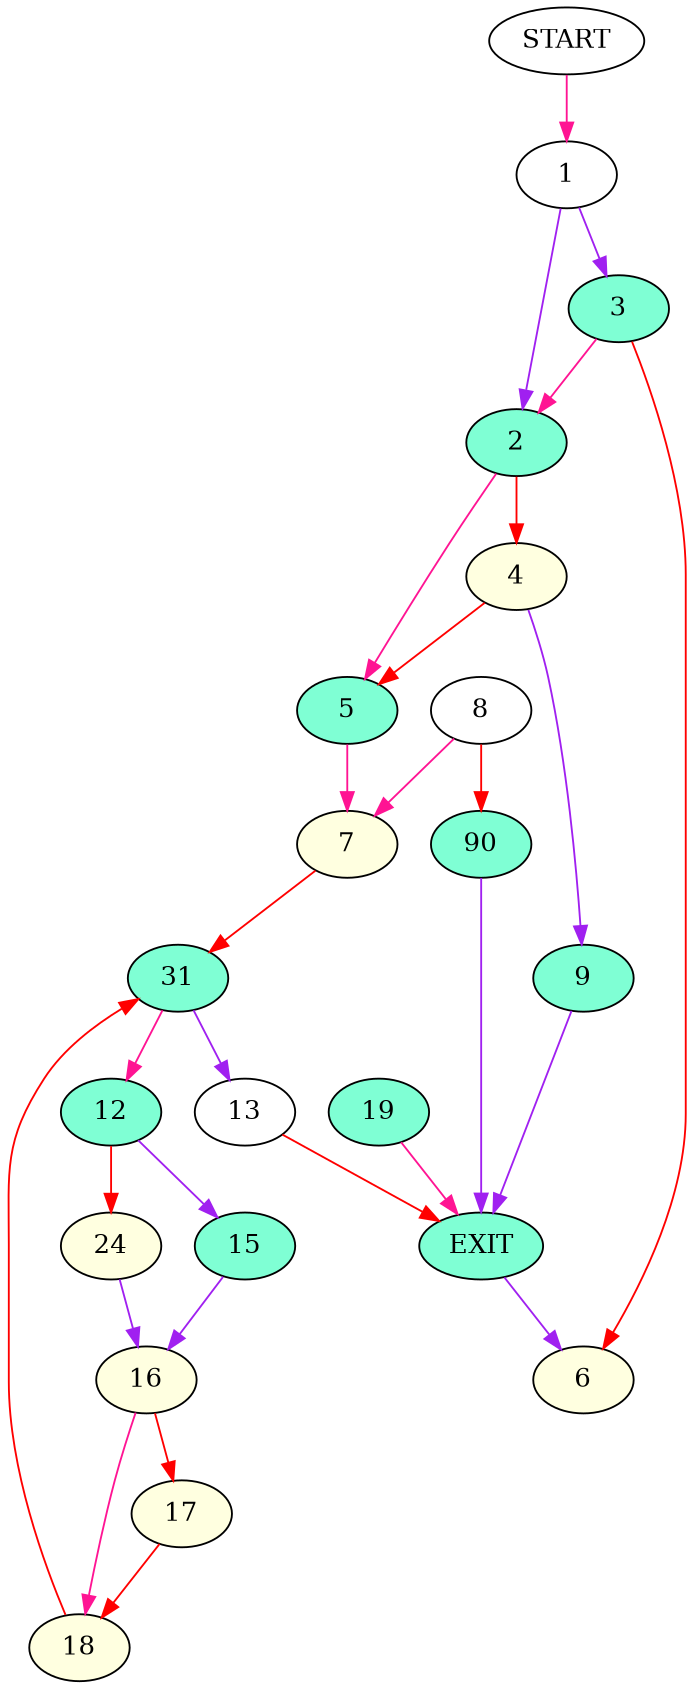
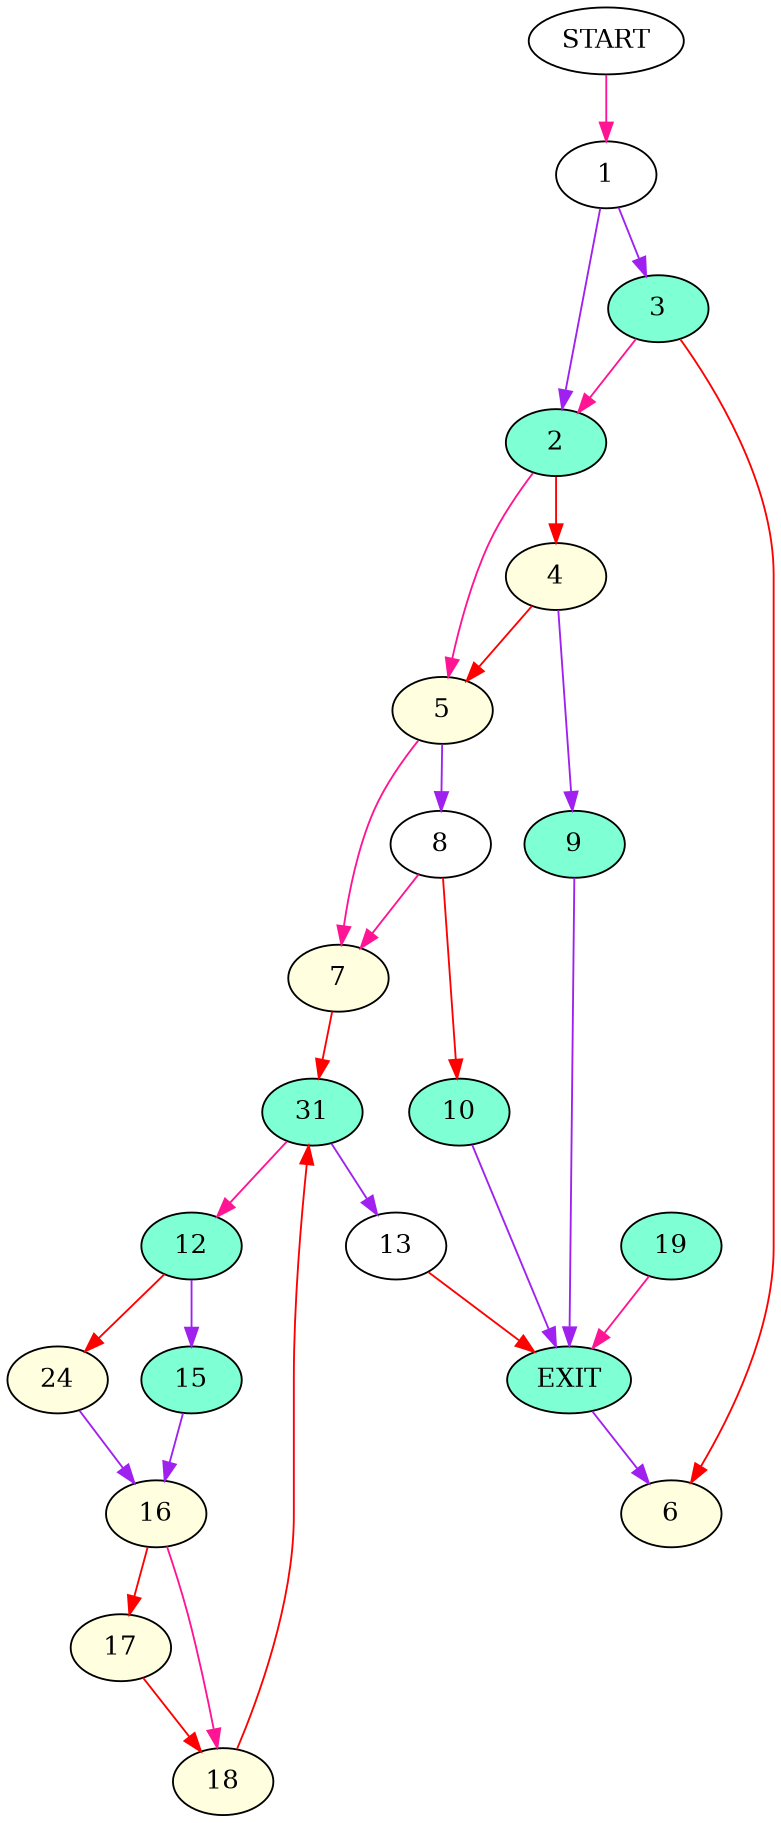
node "5": fillcolor aquamarine -> lightyellow
edge "5" -> "8": added
node "90": label "90" -> "10"
